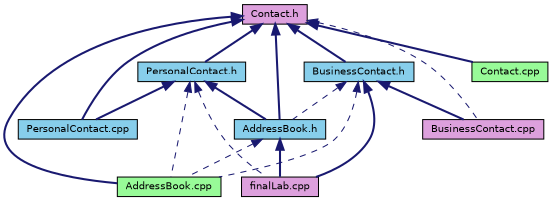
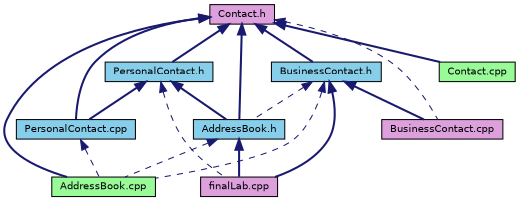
edge "AddressBook.cpp" -> "PersonalContact.h": now "AddressBook.cpp" -> "PersonalContact.cpp"
